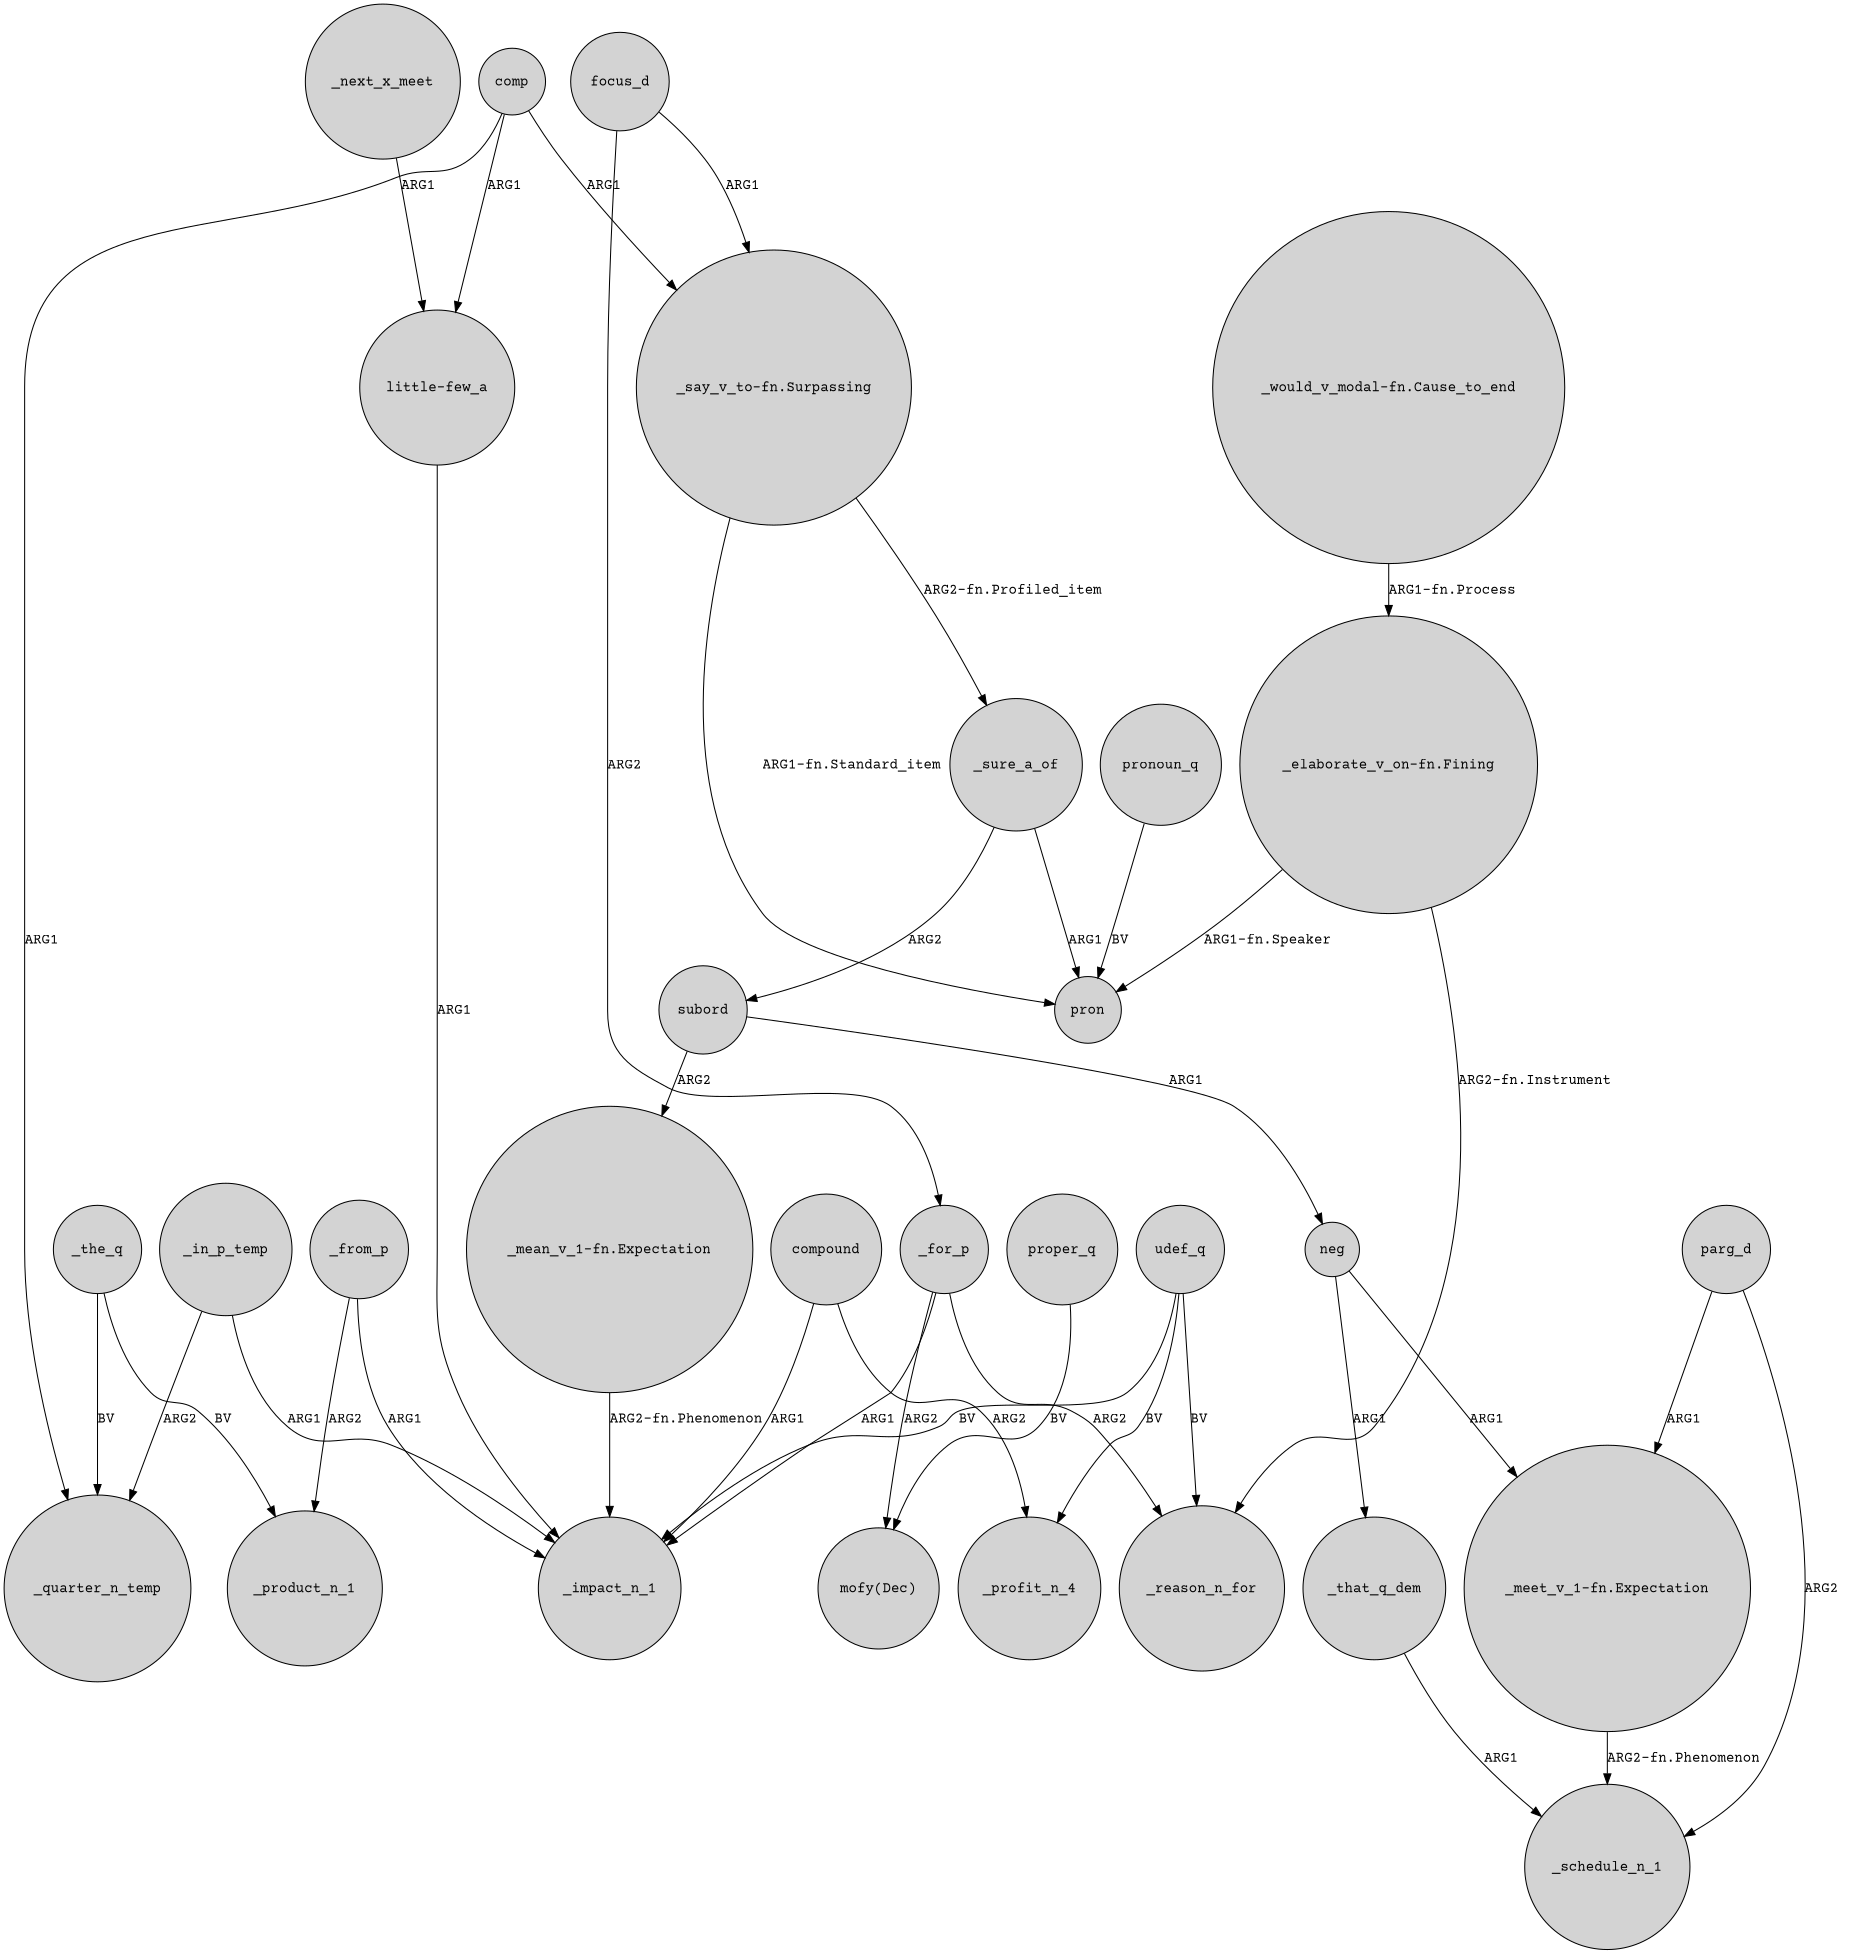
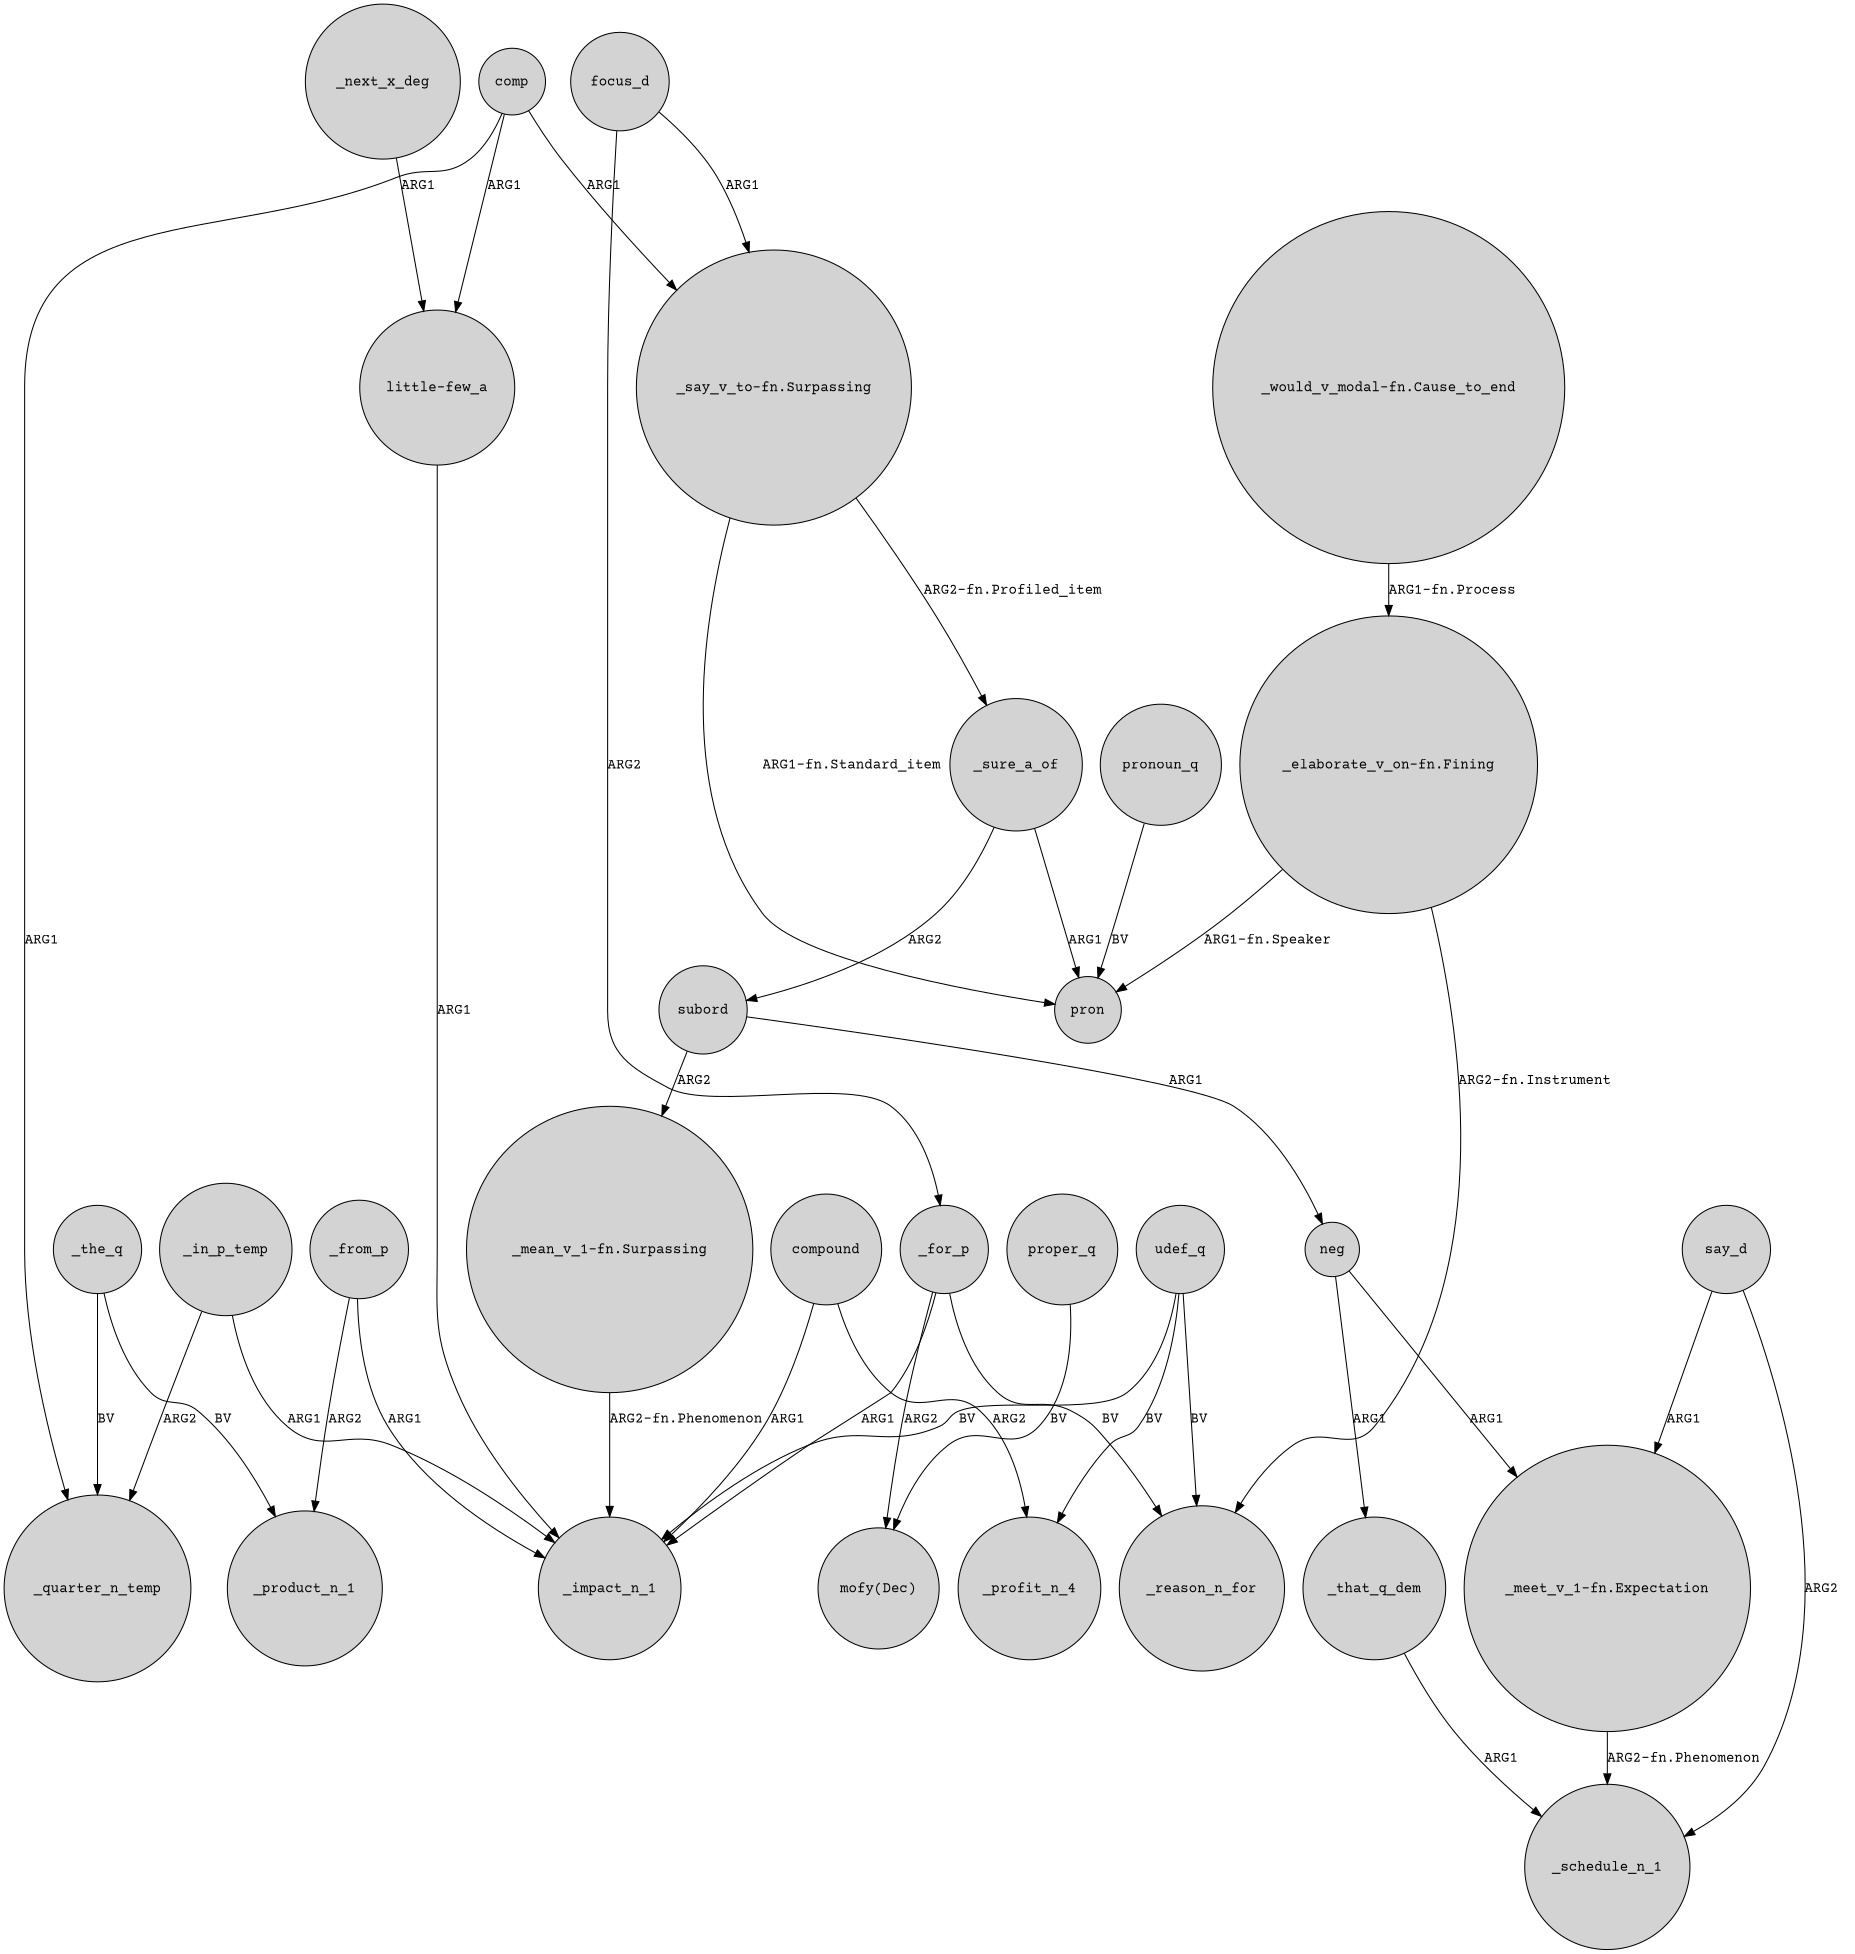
node "_next_x_meet": label "_next_x_meet" -> "_next_x_deg"
node "_mean_v_1-fn.Expectation": label "_mean_v_1-fn.Expectation" -> "_mean_v_1-fn.Surpassing"
node "parg_d": label "parg_d" -> "say_d"
edge "_for_p" -> "_reason_n_for": label "ARG2" -> "BV"
